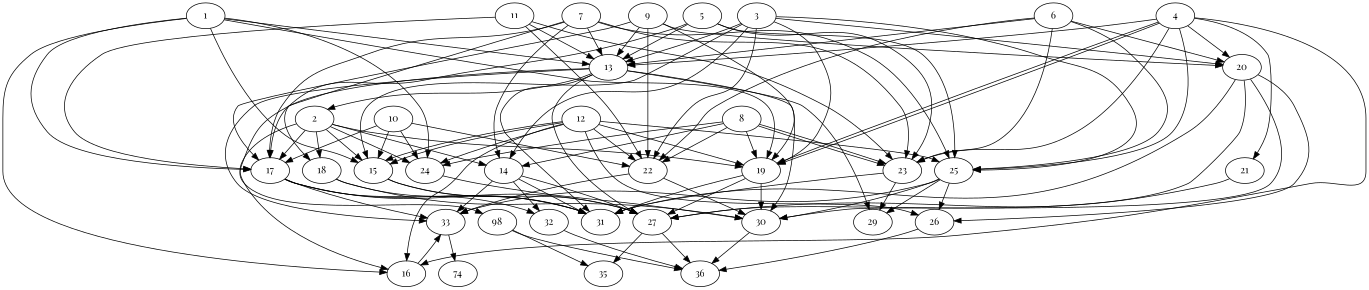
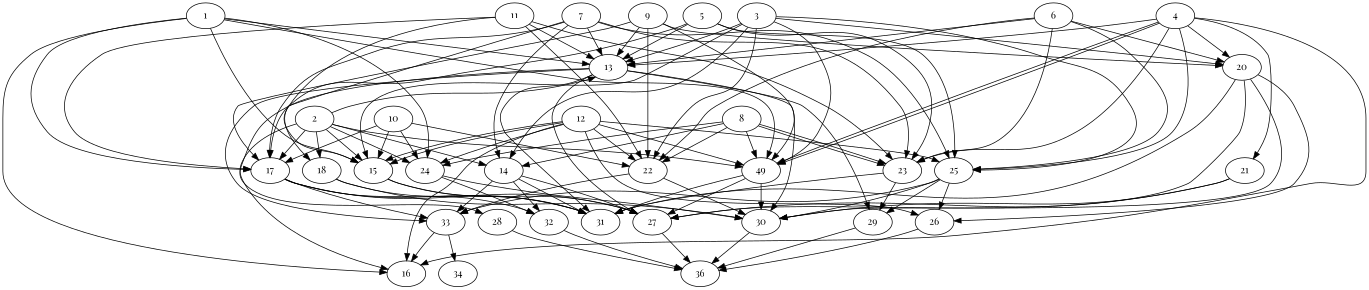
edge "11" -> "15": added
edge "13" -> "2": reversed
node "19": label "19" -> "49"
edge "24" -> "32": added
edge "21" -> "30": added
node "98": label "98" -> "28"
edge "29" -> "36": added
edge "16" -> "33": reversed
node "74": label "74" -> "34"
node "35": removed
